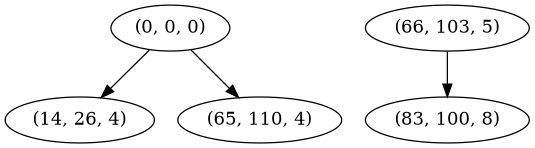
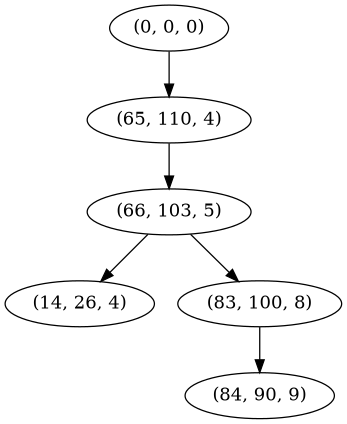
edge "(0, 0, 0)" -> "(14, 26, 4)": now "(66, 103, 5)" -> "(14, 26, 4)"
edge "(65, 110, 4)" -> "(66, 103, 5)": added
node "(84, 90, 9)": added
